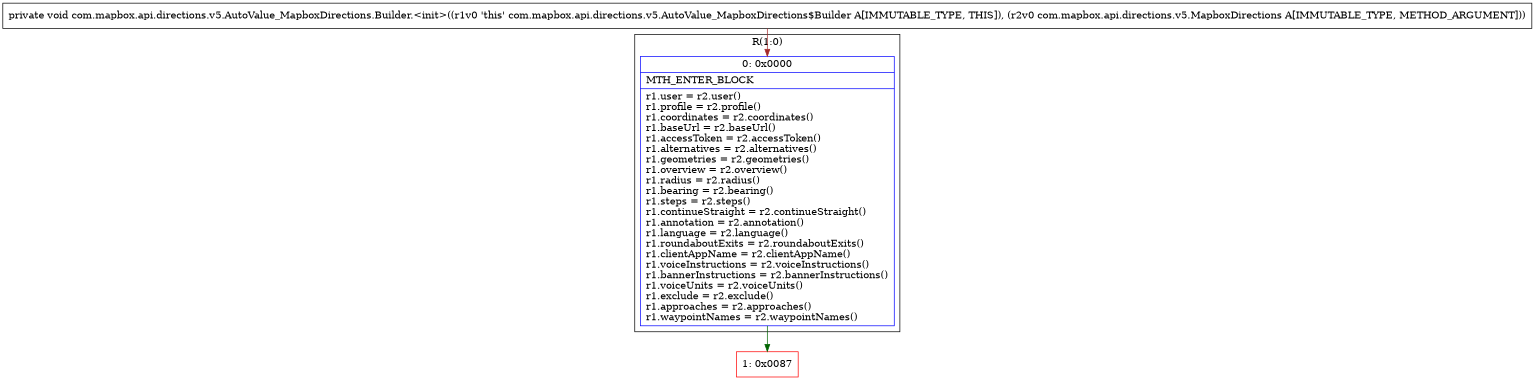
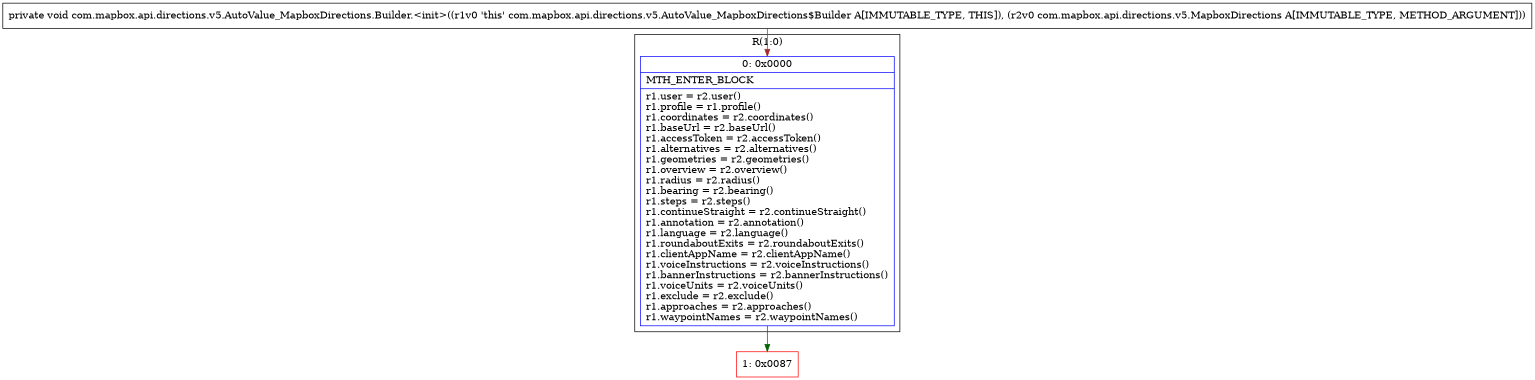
node "0: 0x0000": text "r1.profile = r2.profile()" -> "r1.profile = r1.profile()"
